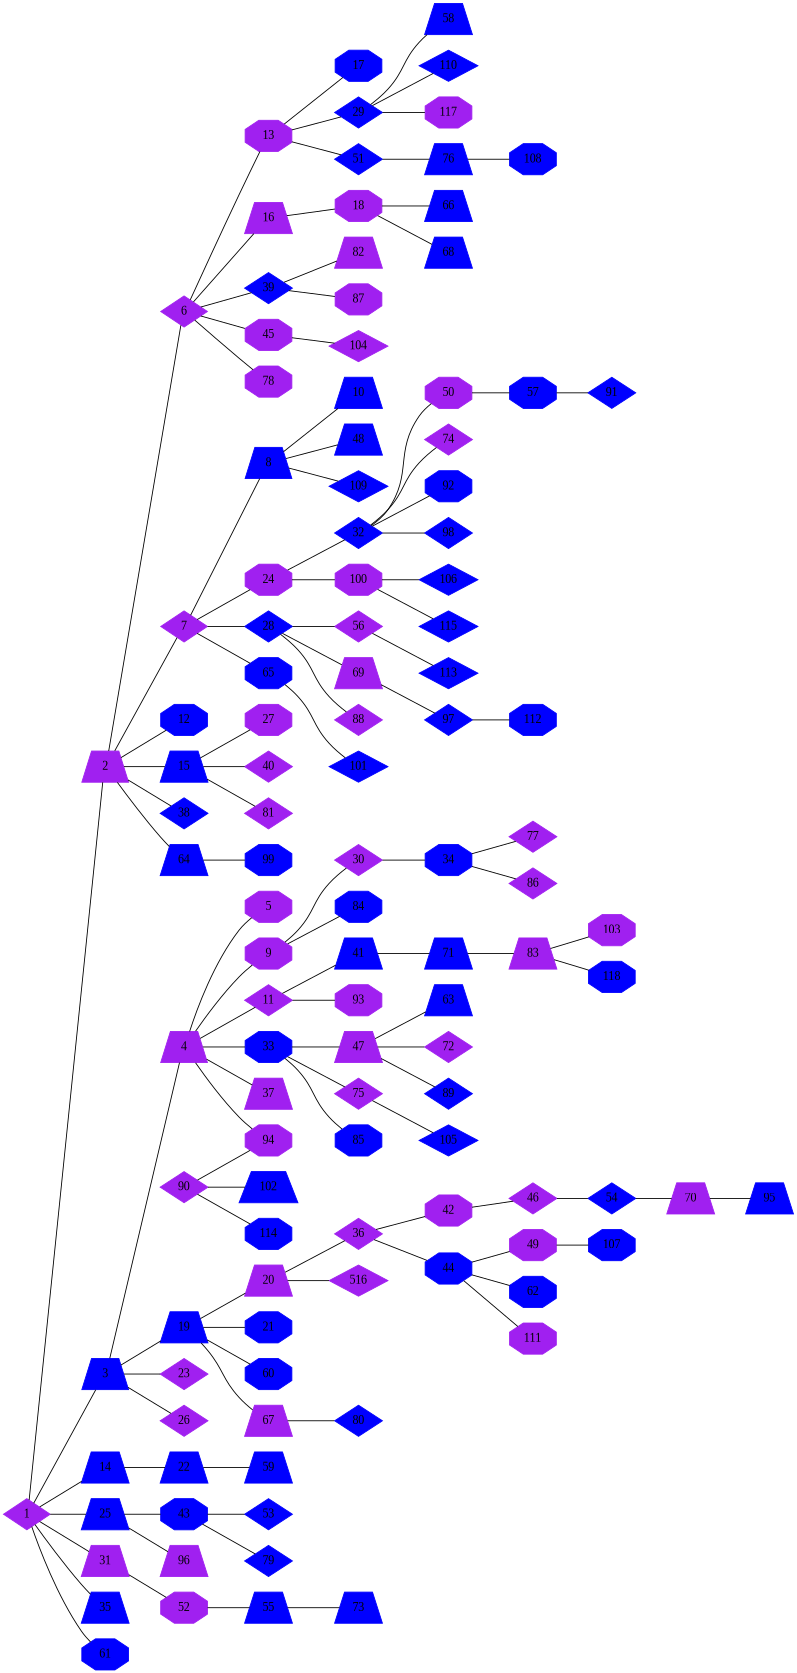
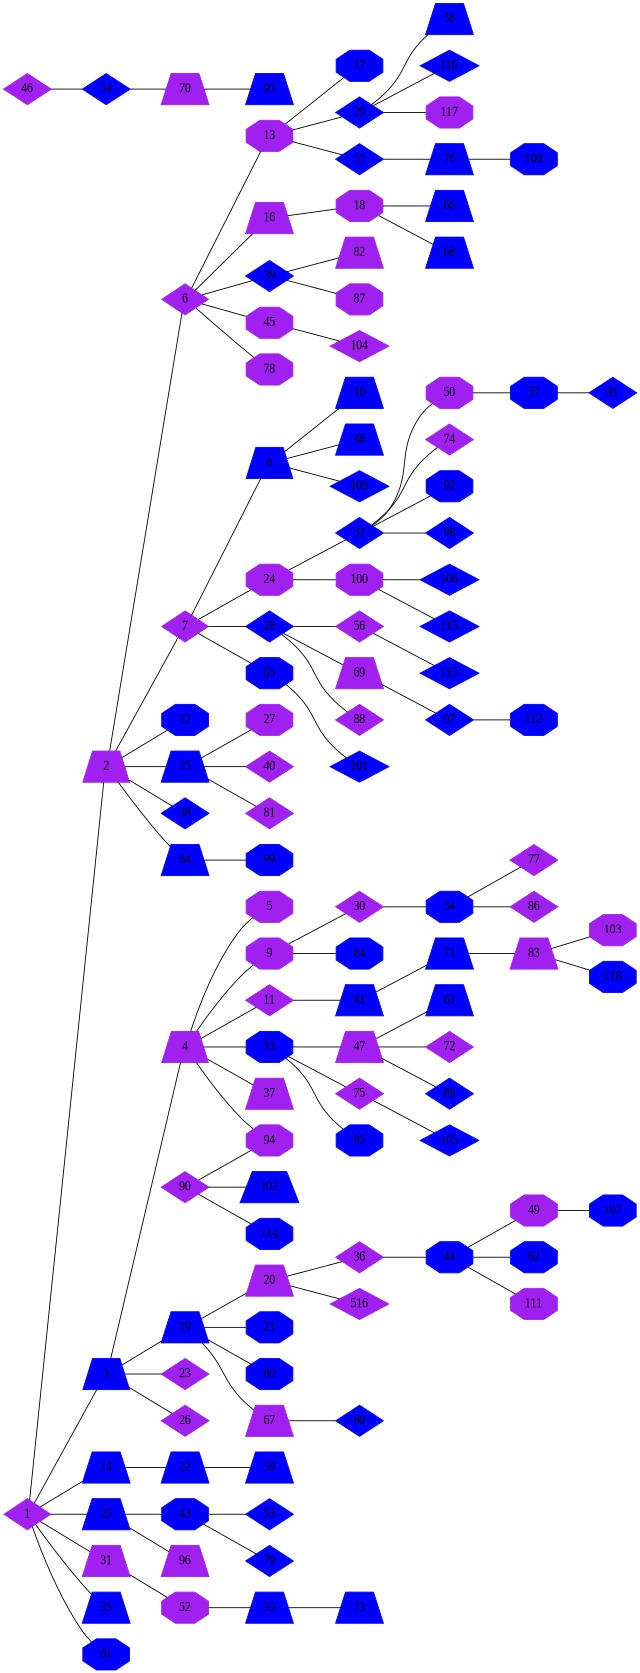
node "93": removed
node "42": removed
